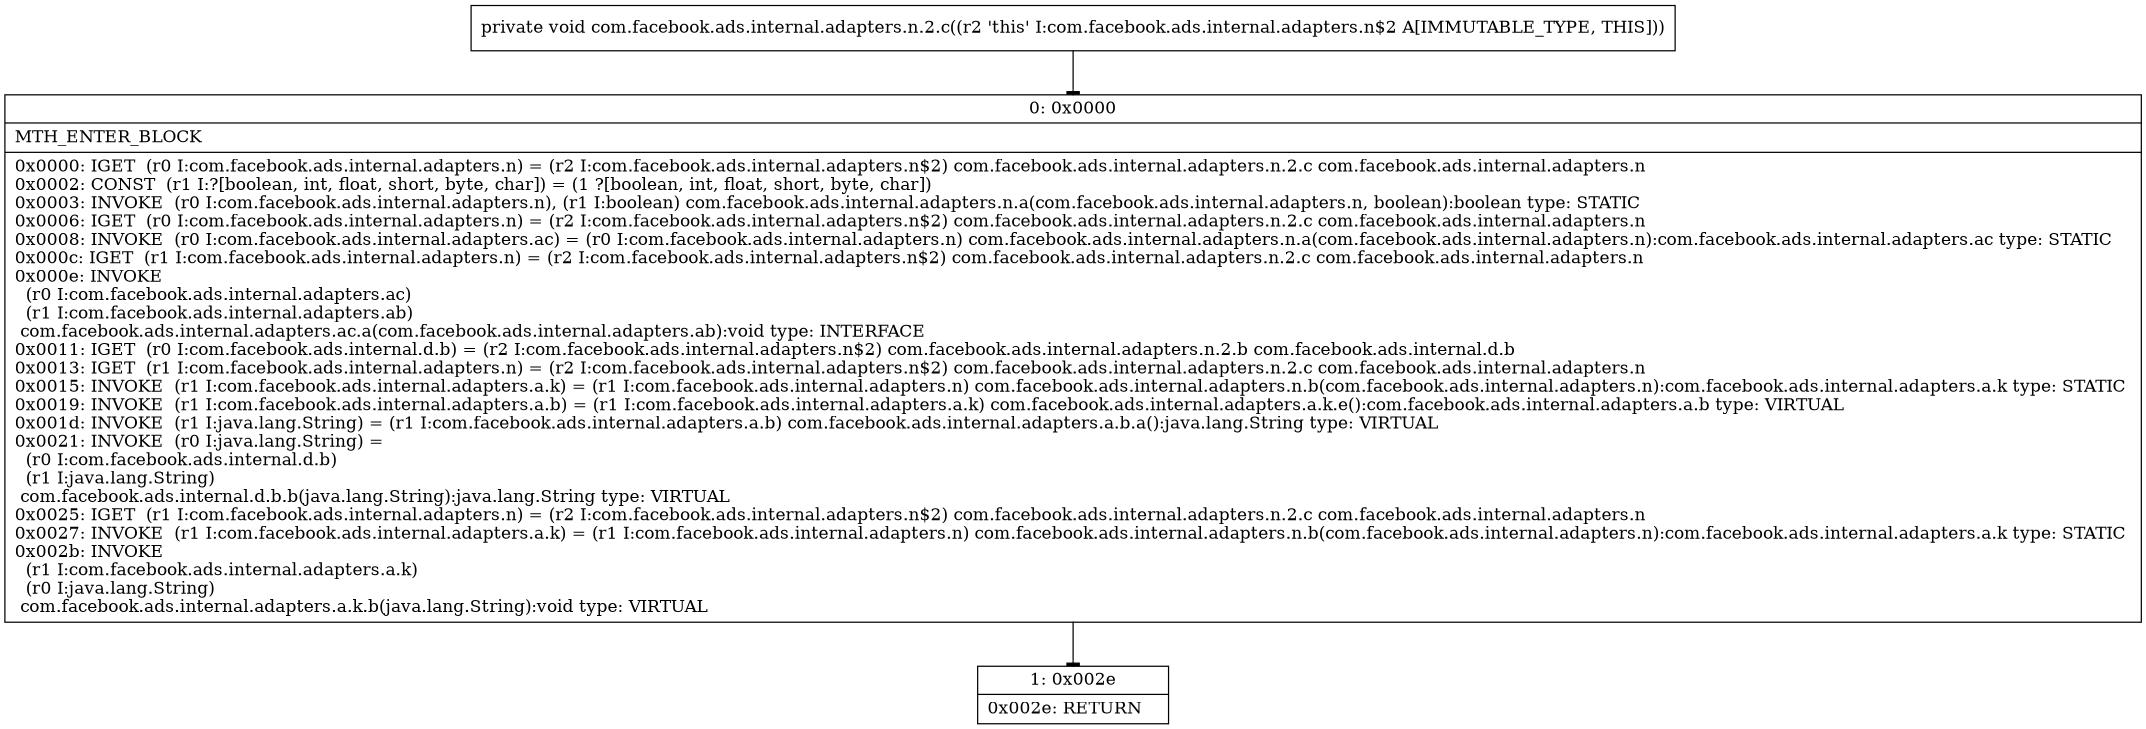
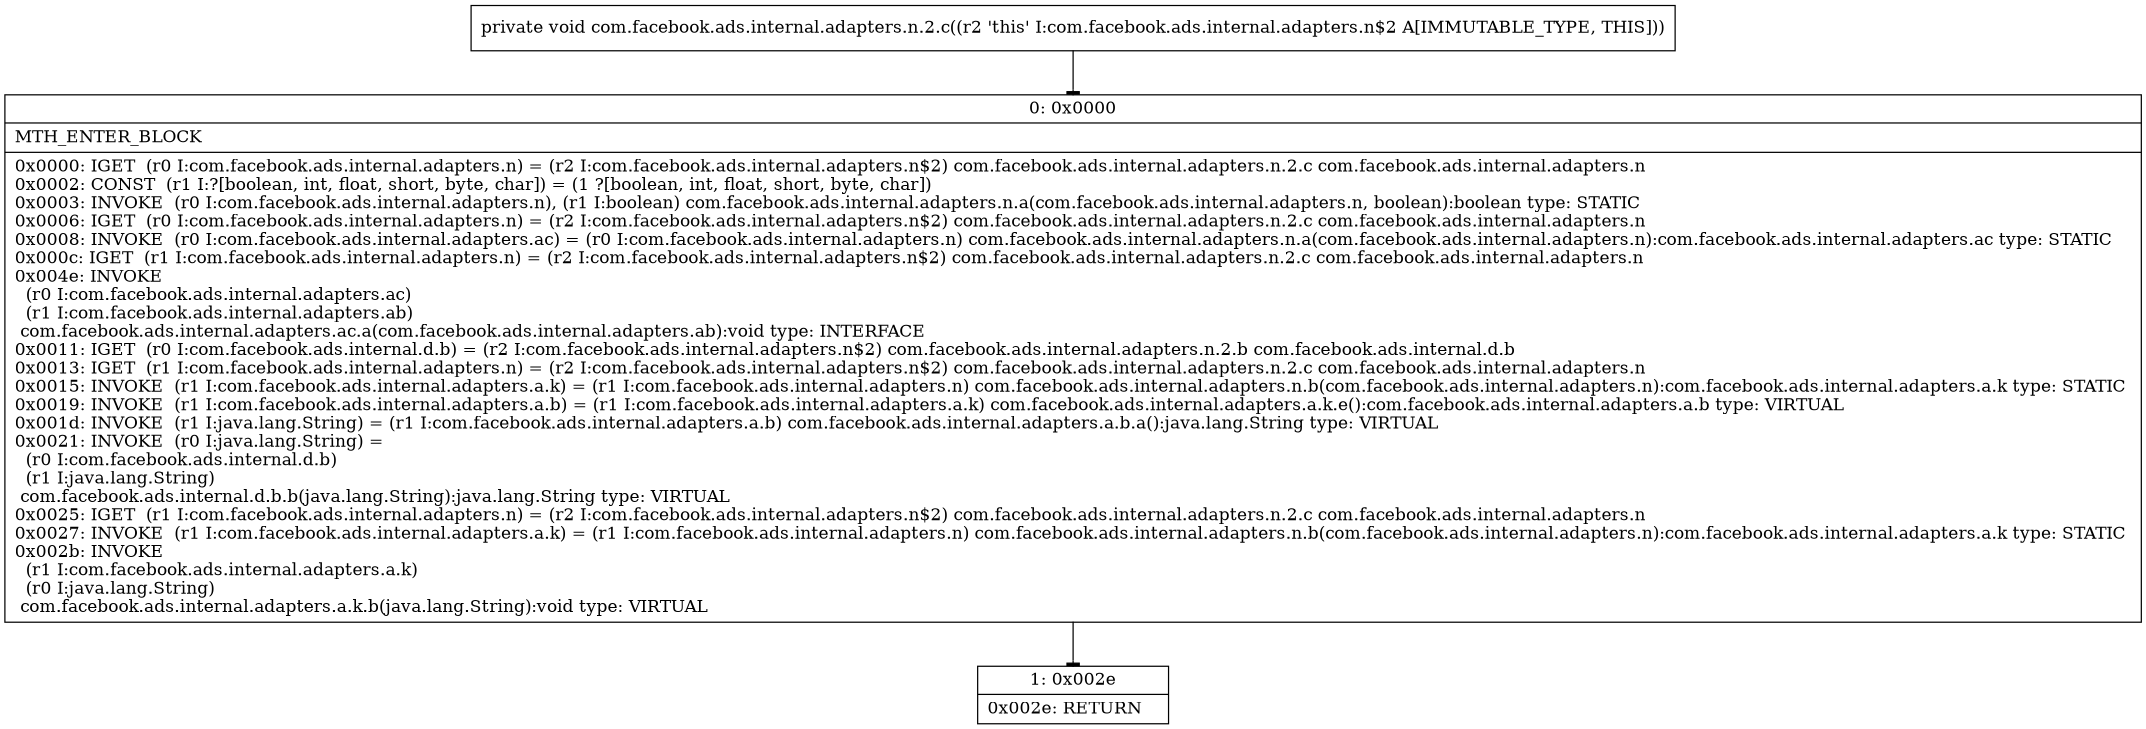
node "0: 0x0000": text "0x000e: INVOKE" -> "0x004e: INVOKE"
